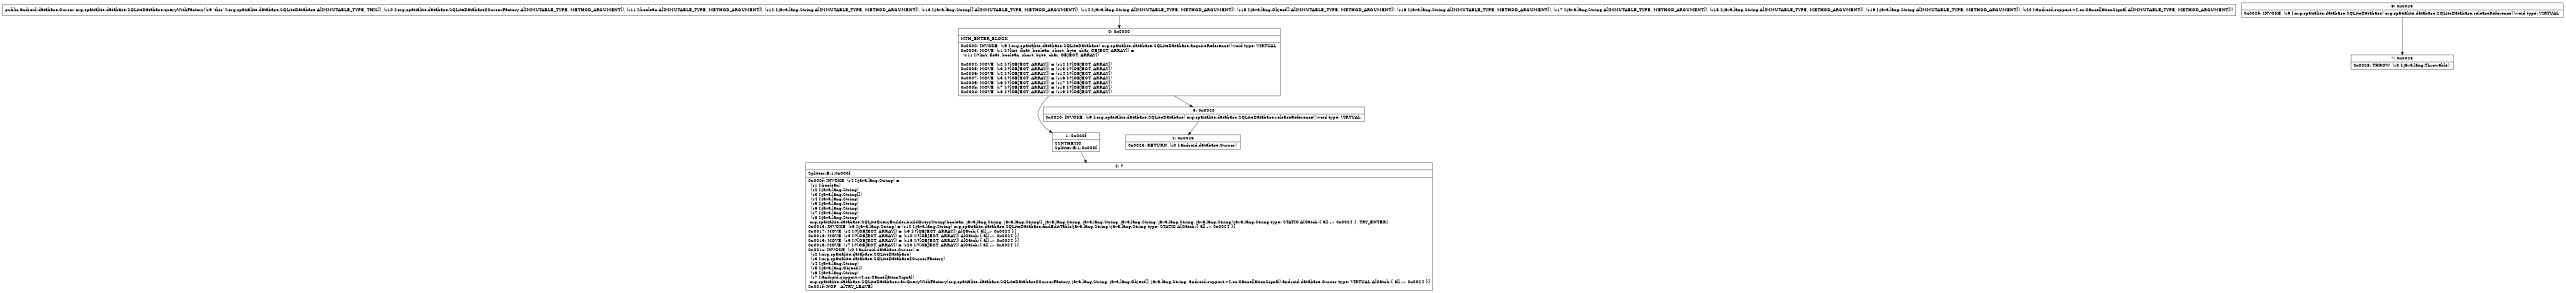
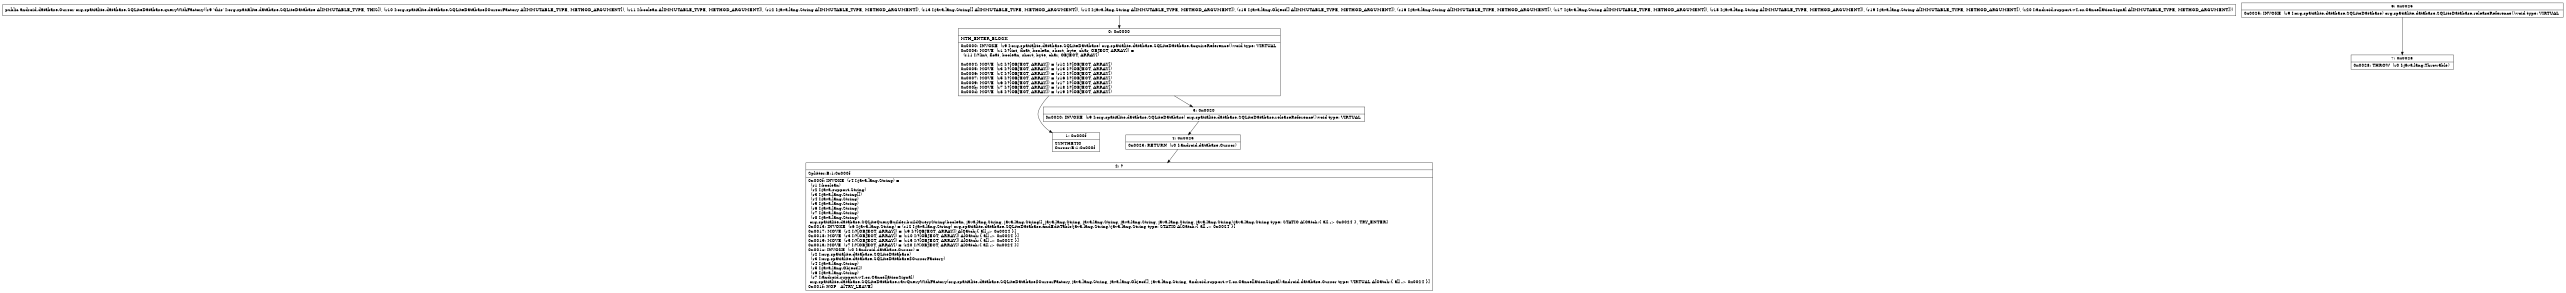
node "1: 0x000f": text "Splitter:B:1:0x000f" -> "Cursor:B:1:0x000f"
edge "1: 0x000f" -> "2: ?": now "4: 0x0023" -> "2: ?"
node "2: ?": text "(r2 I:java.lang.String)" -> "(r2 I:java.support.String)"
